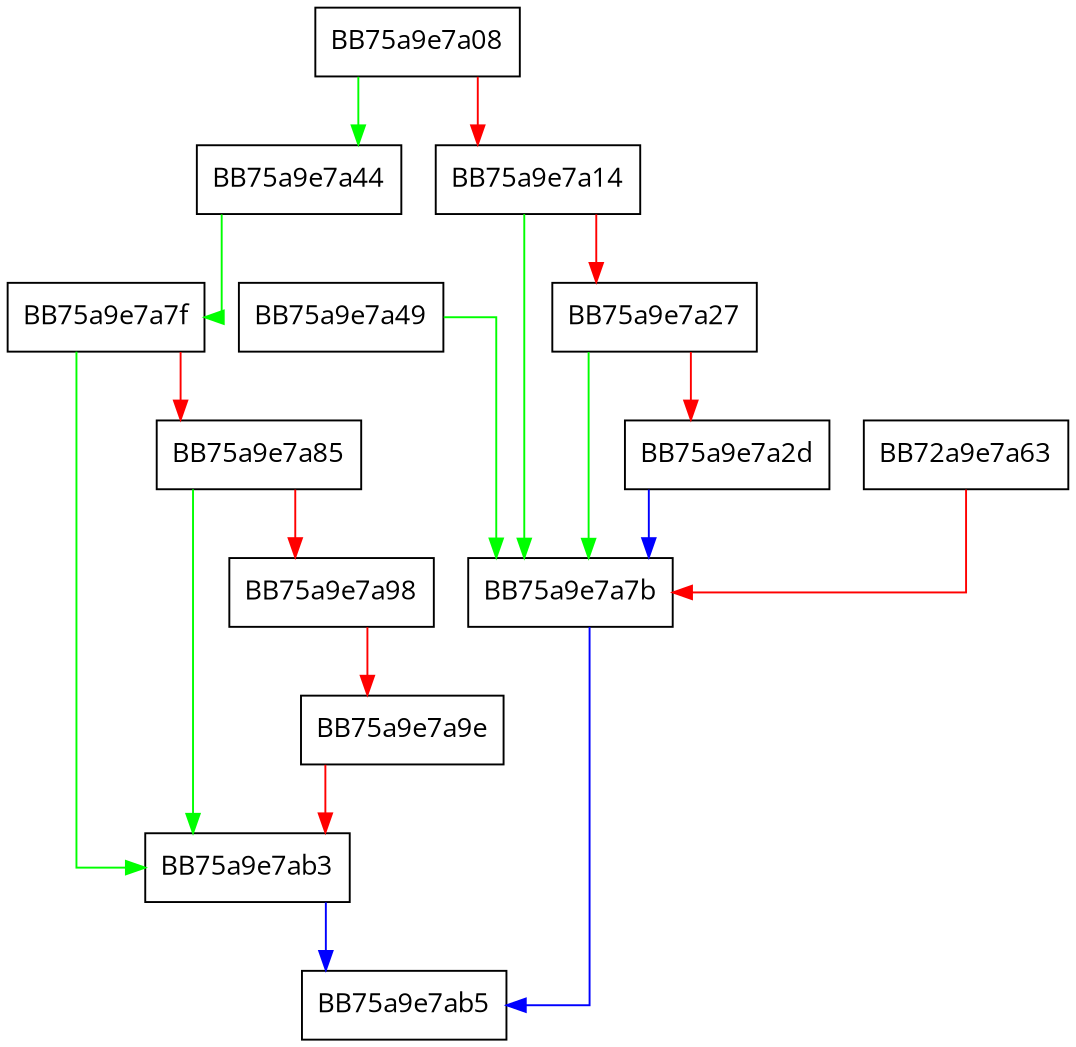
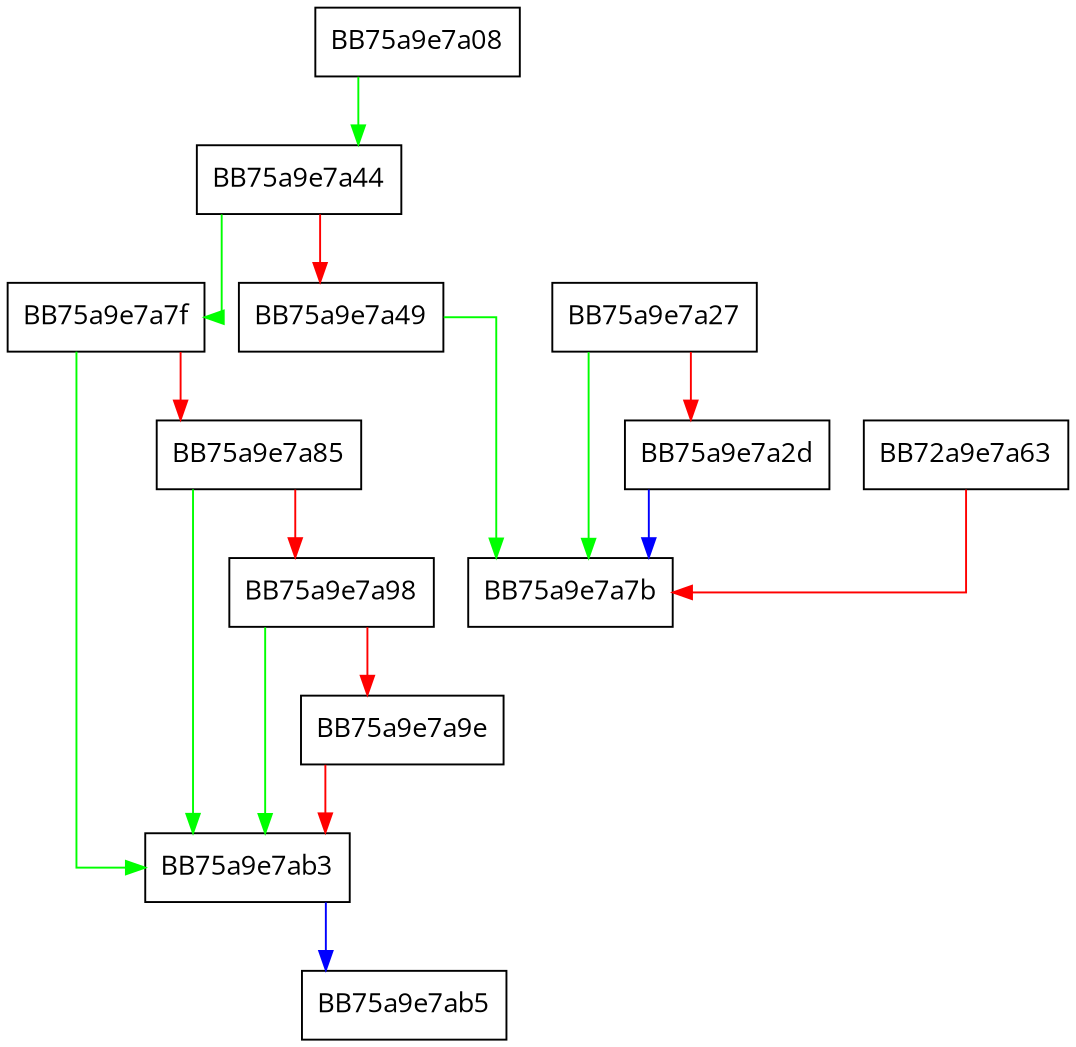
node "BB75a9e7a14": removed
edge "BB75a9e7a44" -> "BB75a9e7a49": added
edge "BB75a9e7a98" -> "BB75a9e7ab3": added
edge "BB75a9e7a7b" -> "BB75a9e7ab5": removed
